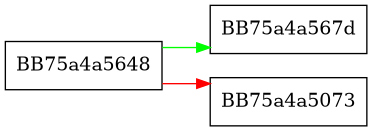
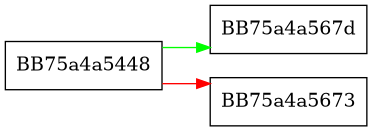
node "BB75a4a5648": label "BB75a4a5648" -> "BB75a4a5448"
node "BB75a4a5073": label "BB75a4a5073" -> "BB75a4a5673"
